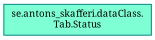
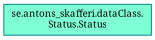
node "se.antons_skafferi.dataClass. Tab.Status": label "se.antons_skafferi.dataClass. Tab.Status" -> "se.antons_skafferi.dataClass. Status.Status"
